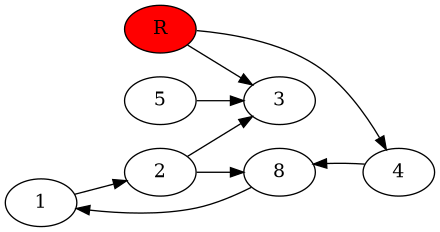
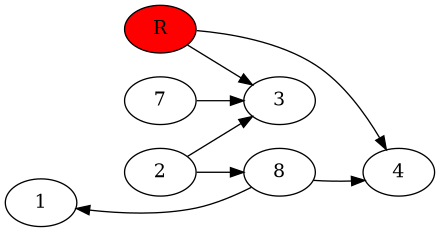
node "5": label "5" -> "7"
edge "4" -> "8": reversed
edge "1" -> "2": removed
